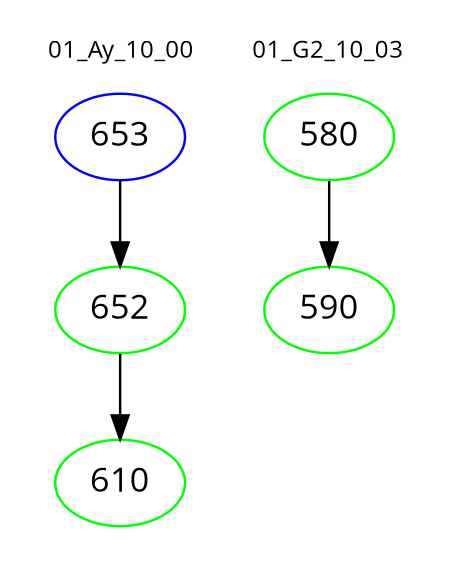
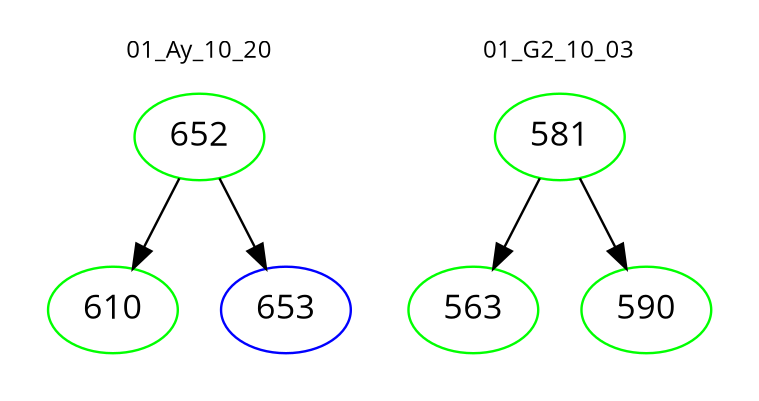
cluster "01_Ay_10_00": label "01_Ay_10_00" -> "01_Ay_10_20"
node "580": label "580" -> "581"
edge "653" -> "652": reversed
node "563": added
